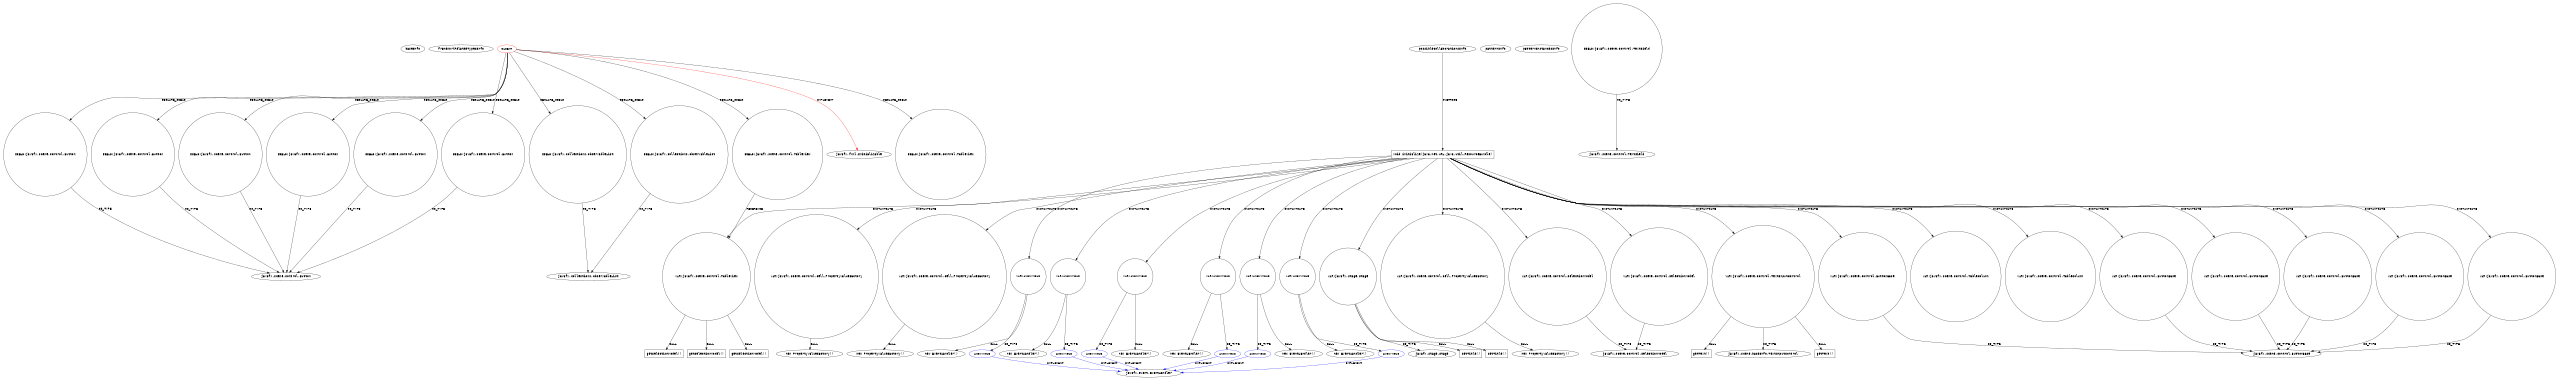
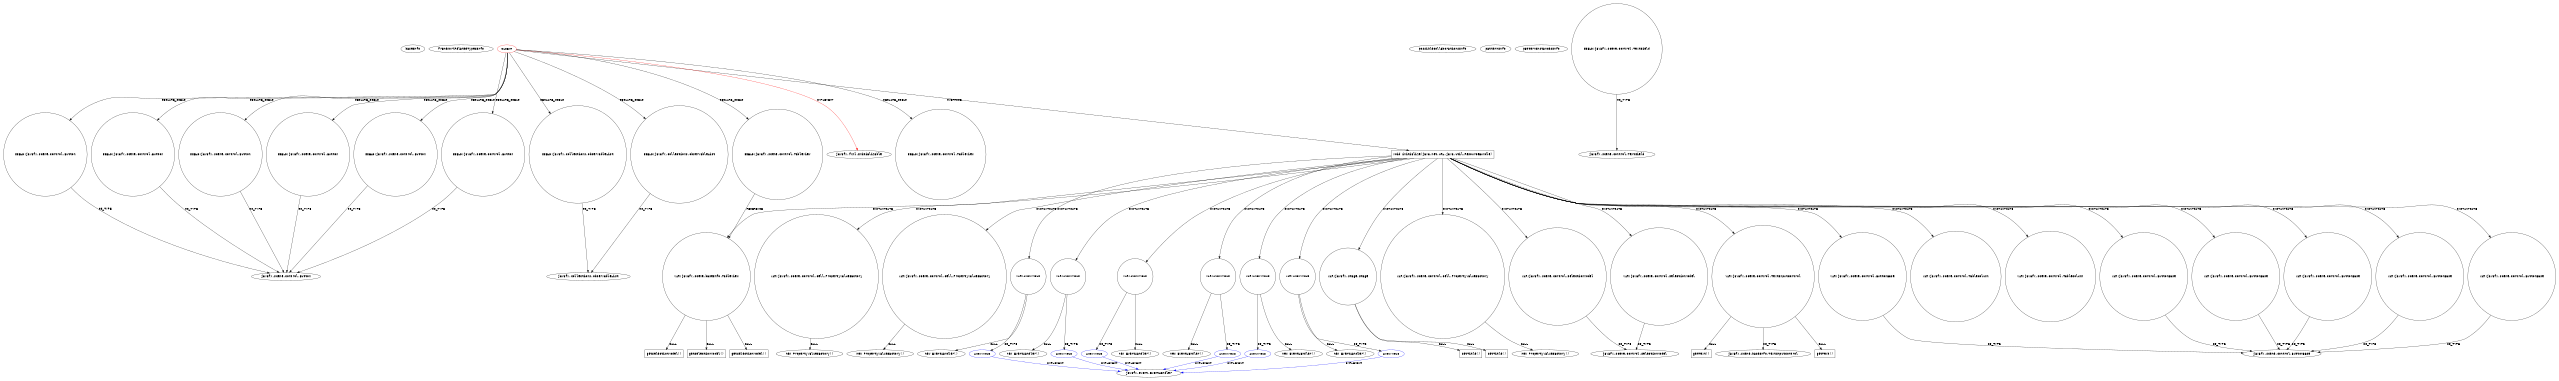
edge "possibleCollaborationsInfo" -> "void initialize(java.net.URL,java.util.ResourceBundle)": now "CLIENT" -> "void initialize(java.net.URL,java.util.ResourceBundle)"
node "VAR:javafx.scene.control.TableView": label "VAR:javafx.scene.control.TableView" -> "VAR:javafx.scene.baseInfo.TableView"
node "javafx.stage.Stage": removed
